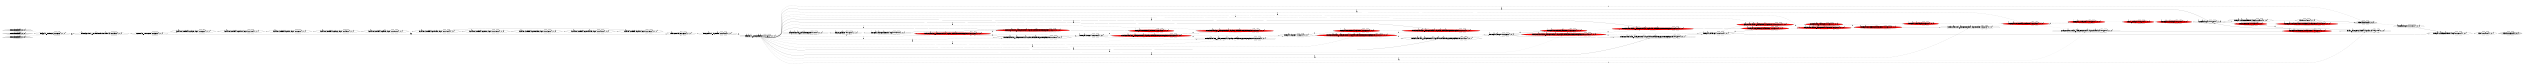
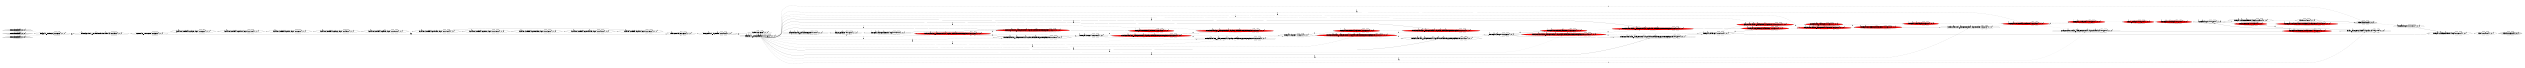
edge "LeafReader ar = getOnlyLeafReader(ir)@@@16@@@['1', '1', '1']" -> "assertFalse(bits.get(0))@@@38@@@['1', '1', '0']": removed, label "ar"
node "iw.close()@@@15@@@['1', '1', '1']": added
